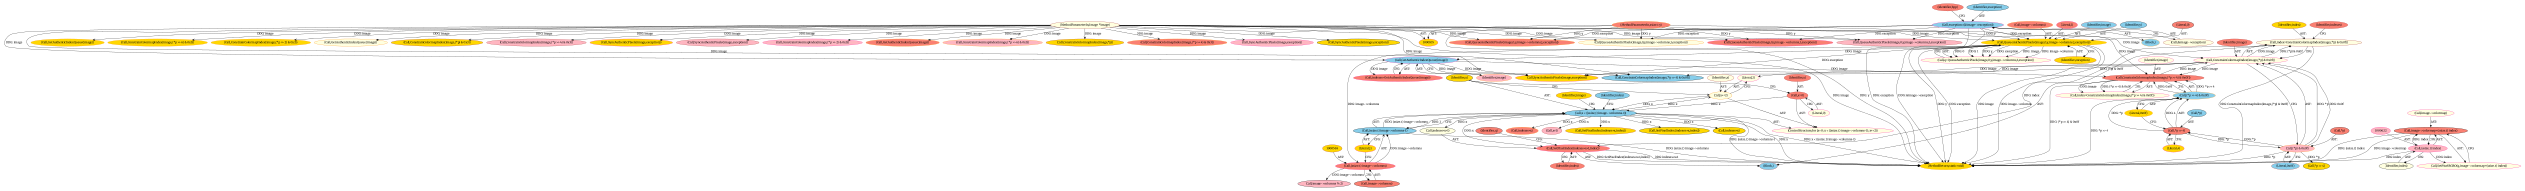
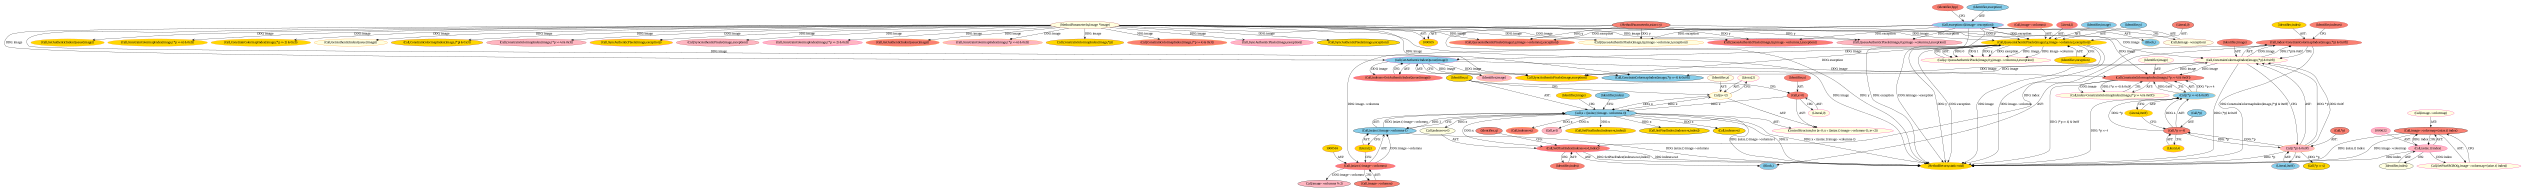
node "(MethodParameterIn,ssize_t y)": color darkorange -> black
node "(Call,index=ConstrainColormapIndex(image,(*p) & 0x0f))": fillcolor lightyellow -> salmon
edge "(Call,ConstrainColormapIndex(image,(*p) & 0x0f))" -> "(Literal,2)": now "(Call,ConstrainColormapIndex(image,(*p) & 0x0f))" -> "(MethodReturn,static void)"
